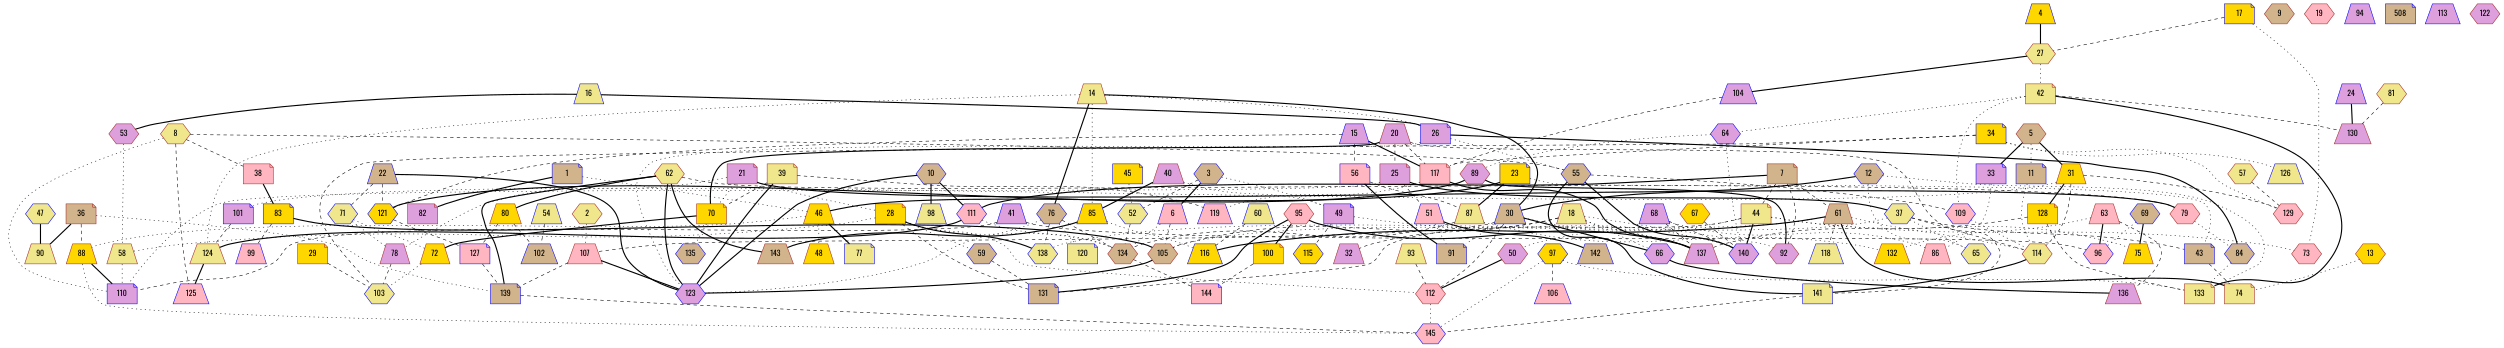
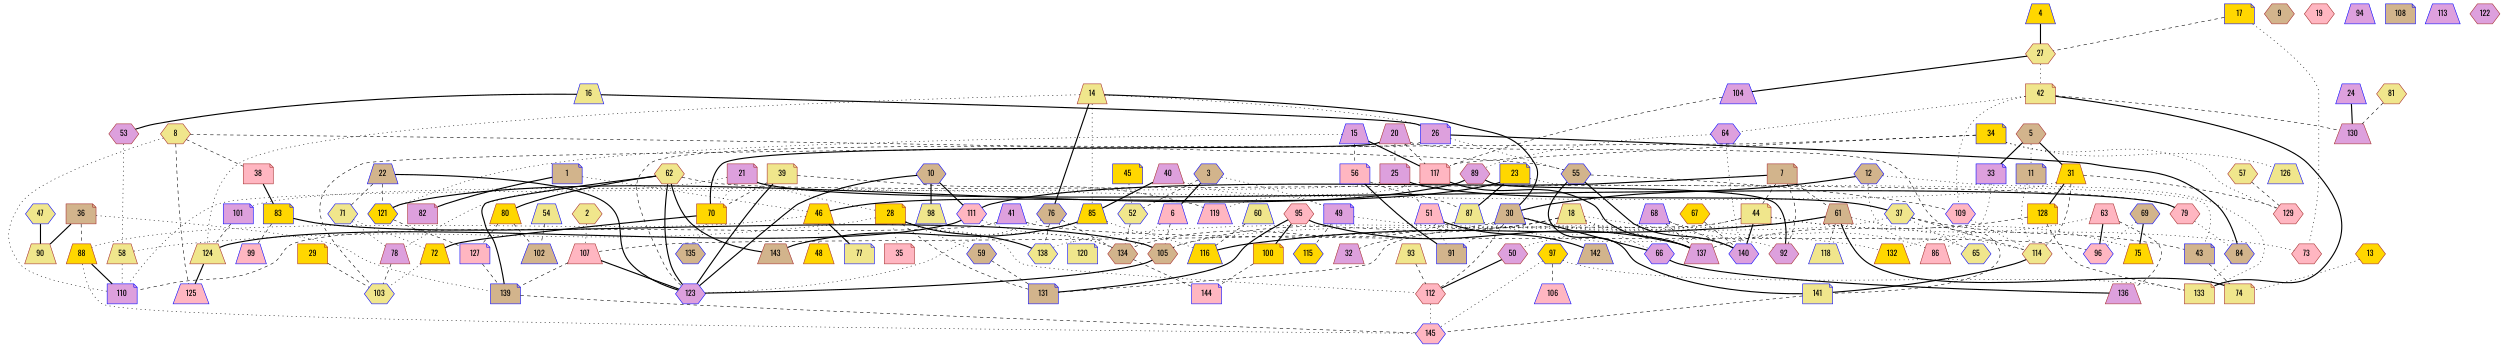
node "508": label "508" -> "108"
edge "15" -- "121": style dashed -> dotted
edge "26" -- "123": style dotted -> dashed
node "87": color brown -> blue
node "35": added
